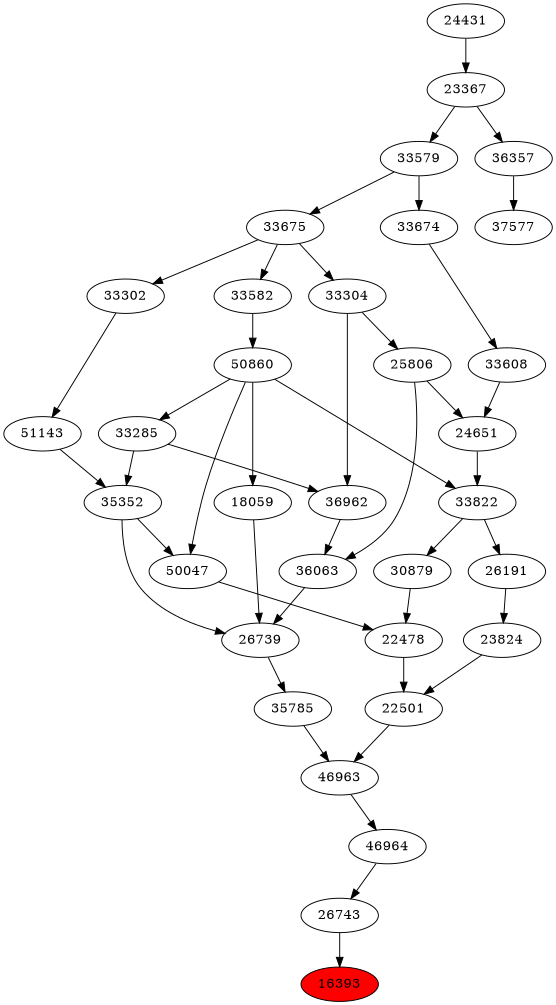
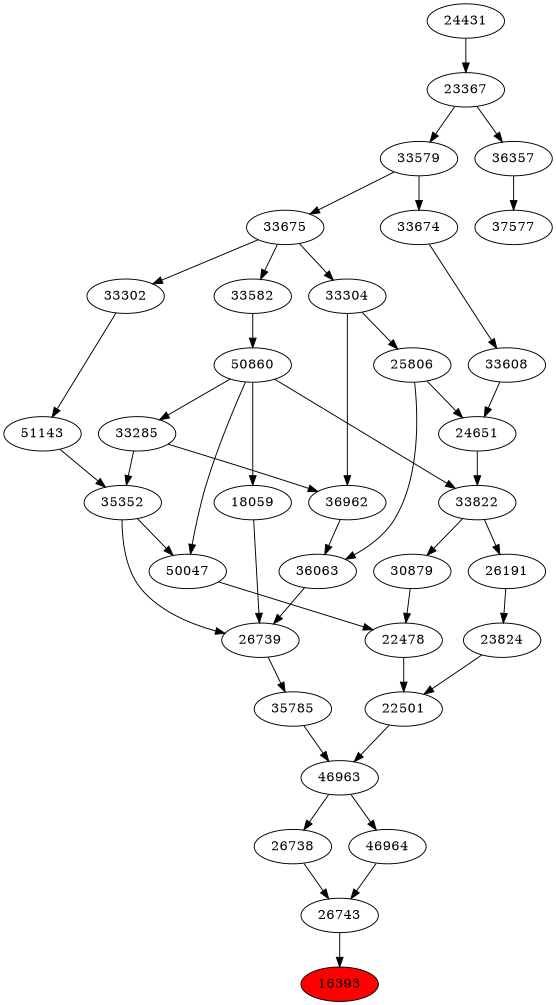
node "26738": added
